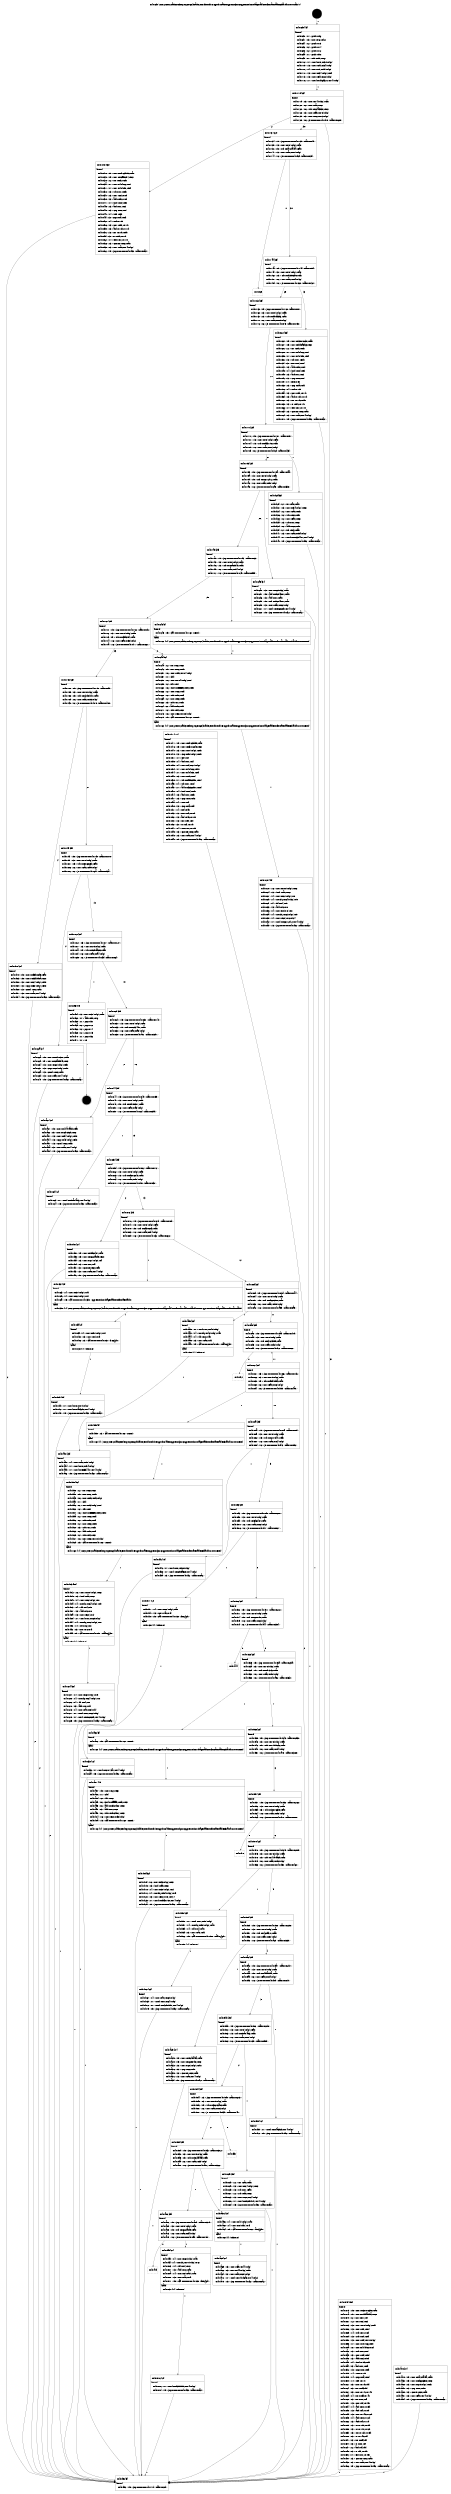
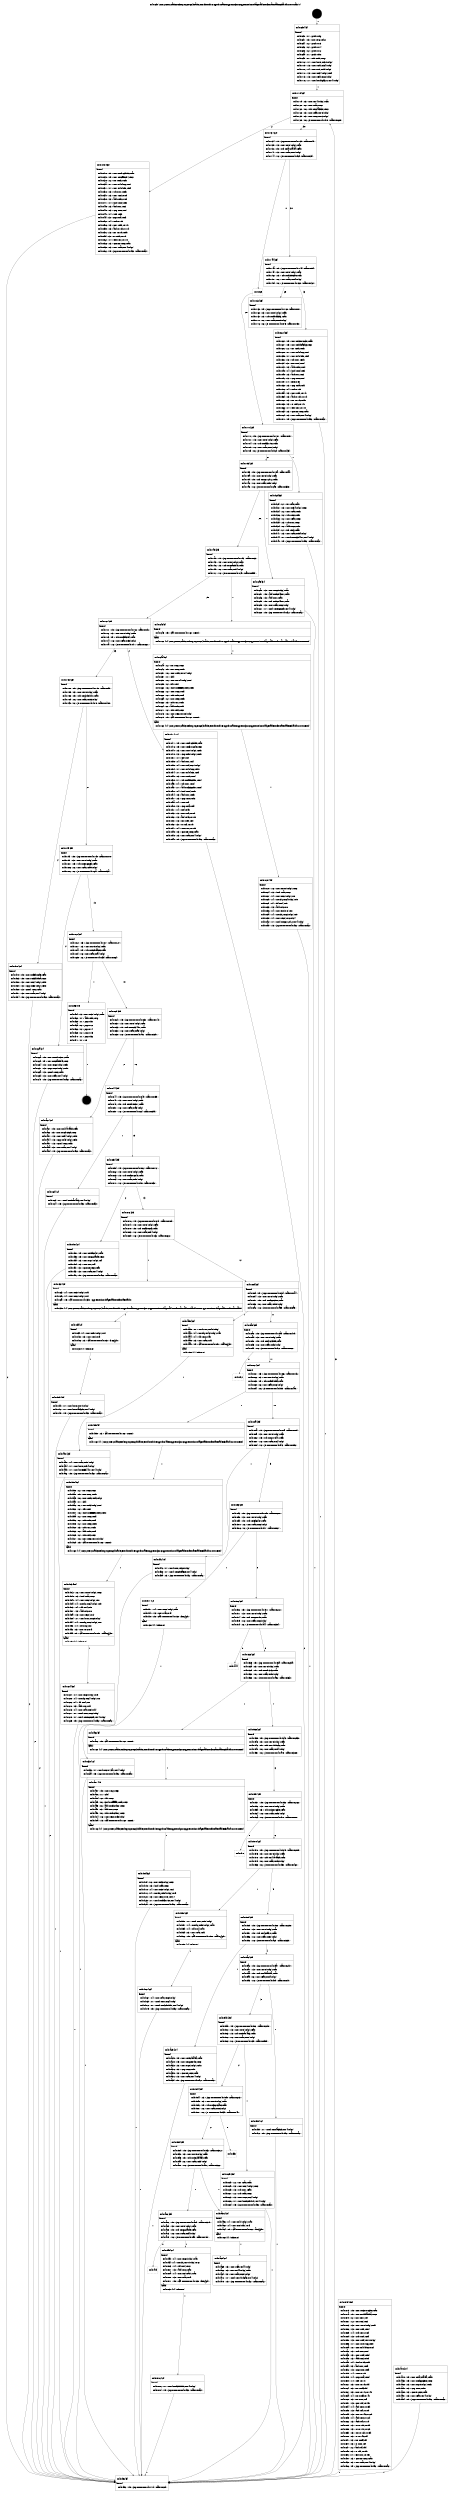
edge "0x401763 [25]" -> "0x40177c [25]": now "0x401f2f" -> "0x40177c [25]"
edge "0x4017c7 [25]" -> "0x401c4a [52]": now "0x4017c7 [25]" -> "0x401d71 [111]"
edge "0x4018c1 [25]" -> "0x4018a8 [25]": reversed
edge "0x40171d [23]" -> "0x401f92 [5]": reversed
